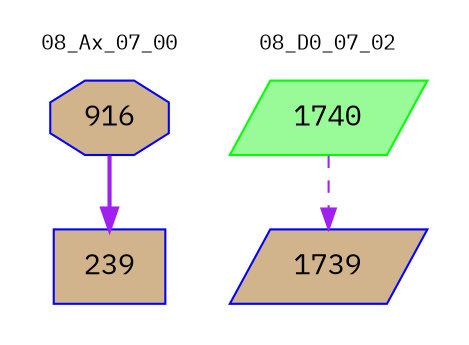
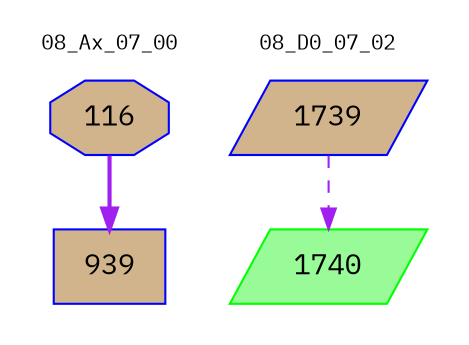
node "916": label "916" -> "116"
edge "1740" -> "1739": reversed
node "239": label "239" -> "939"
